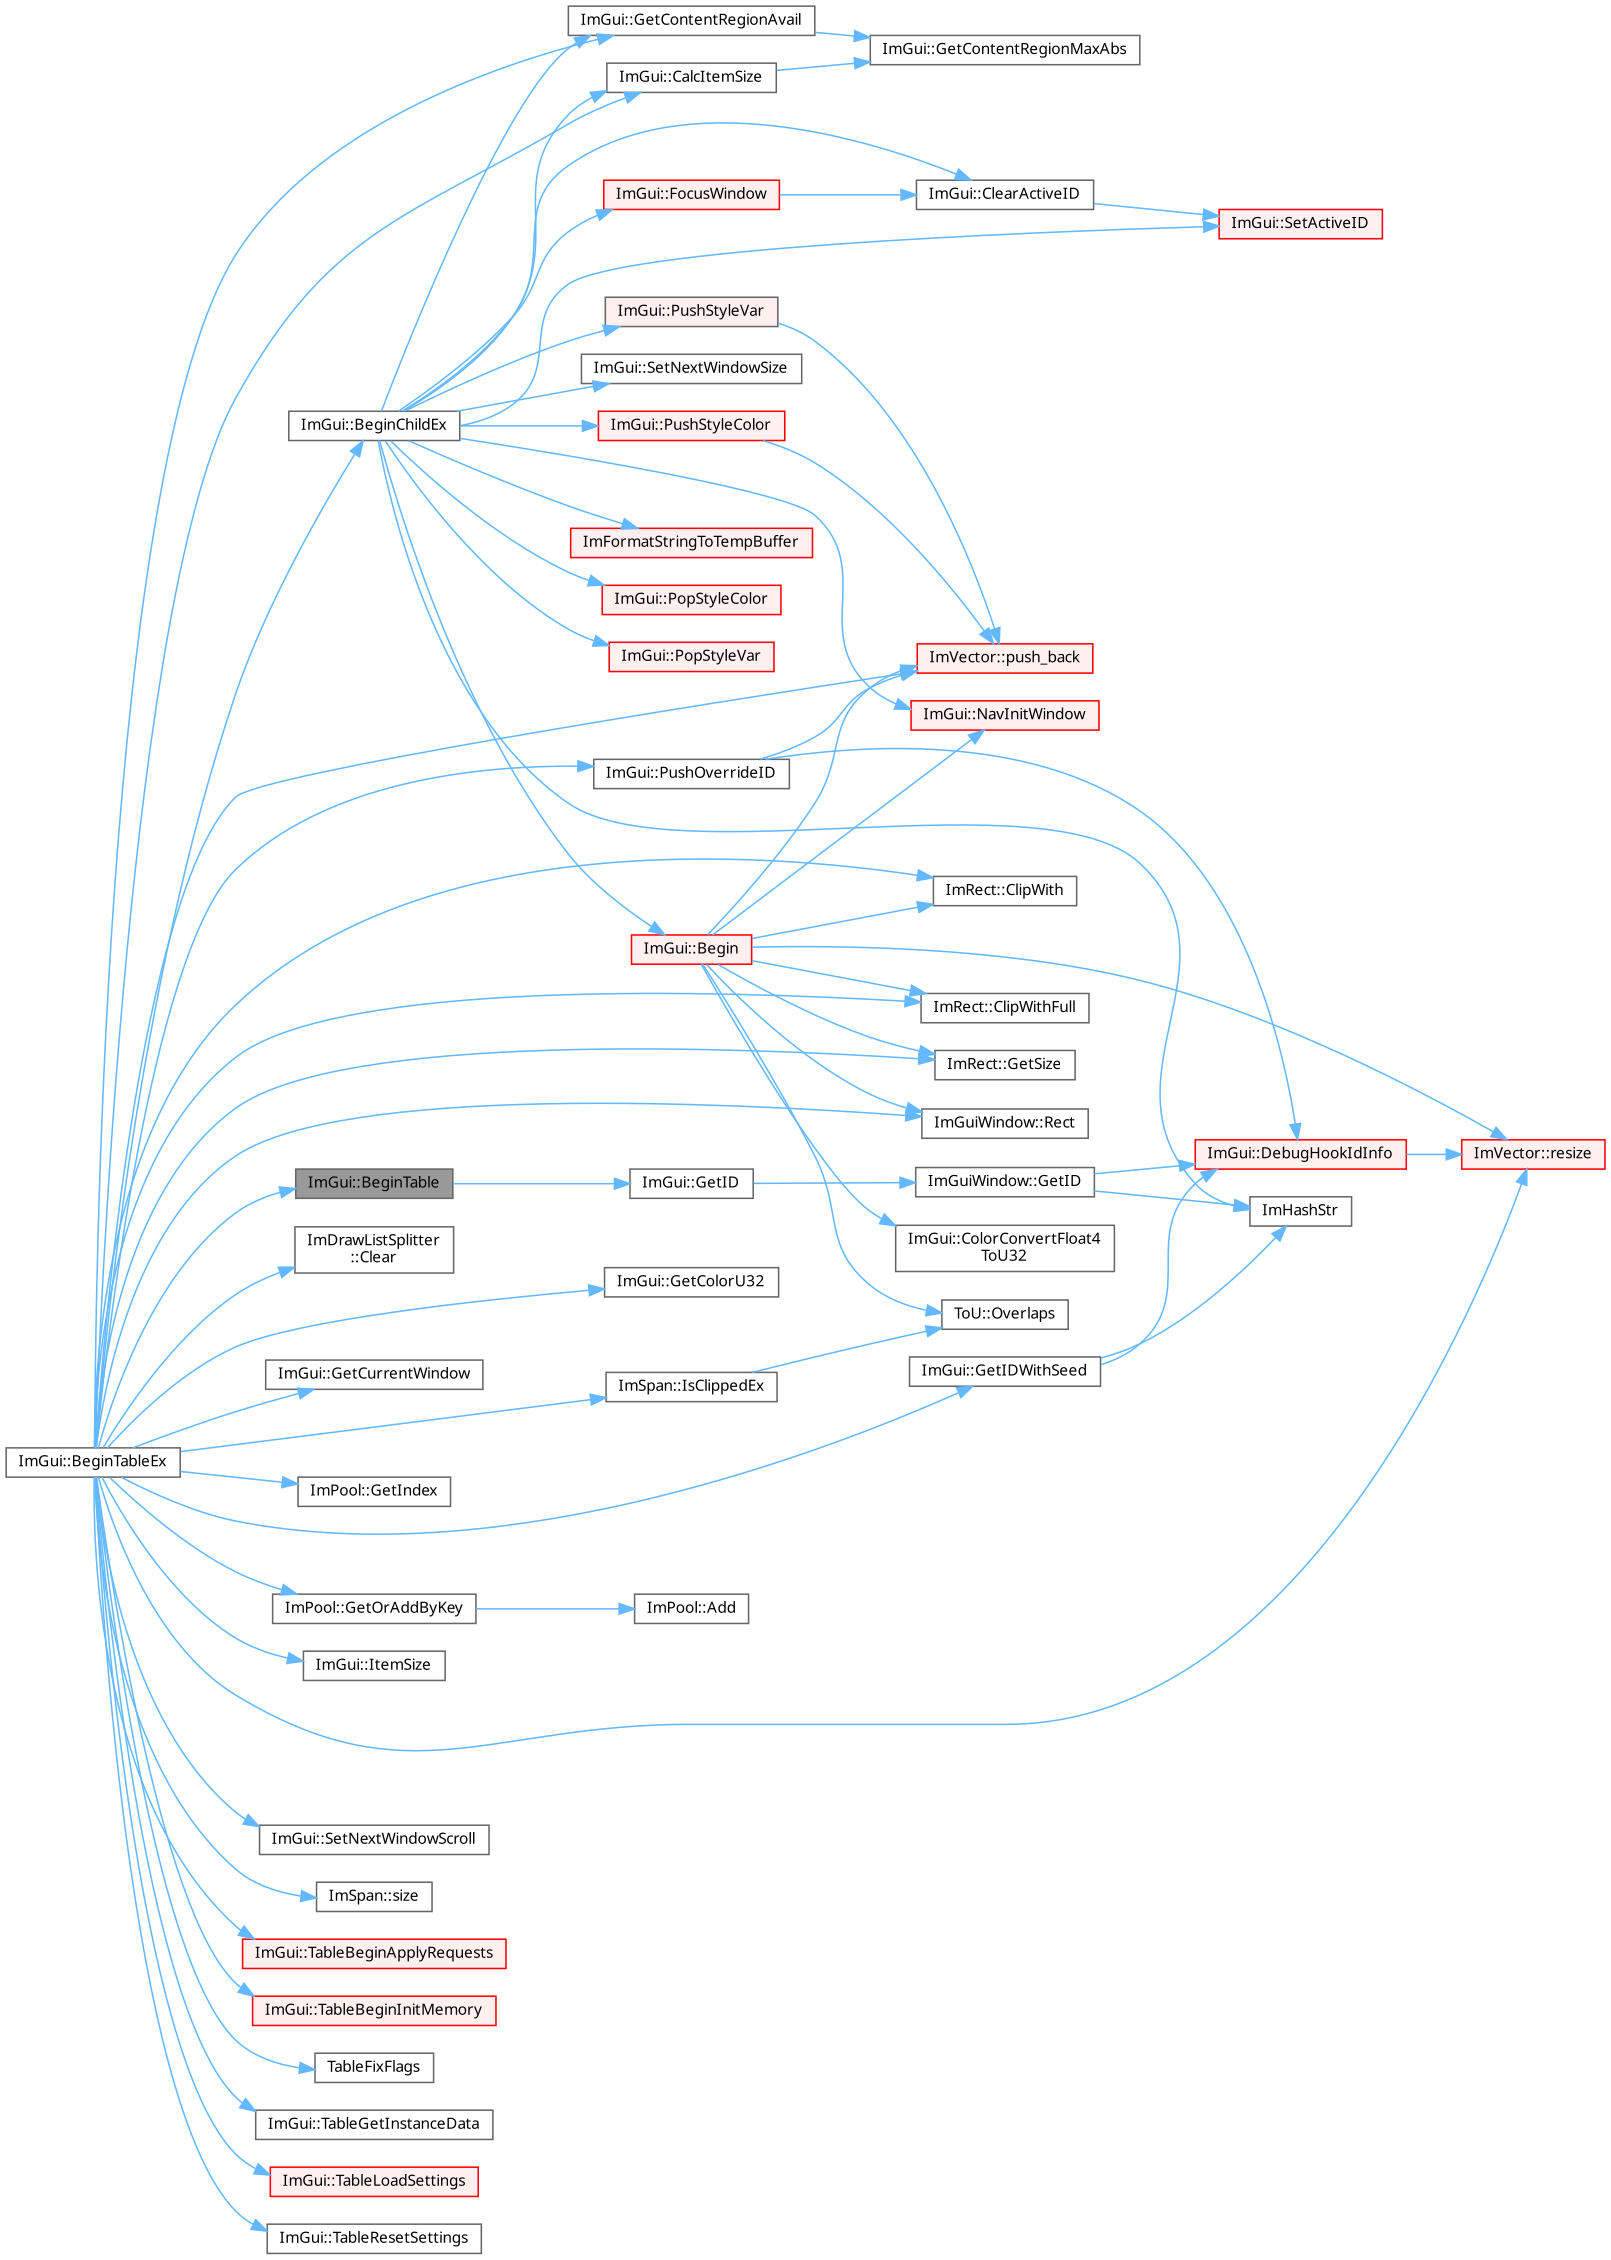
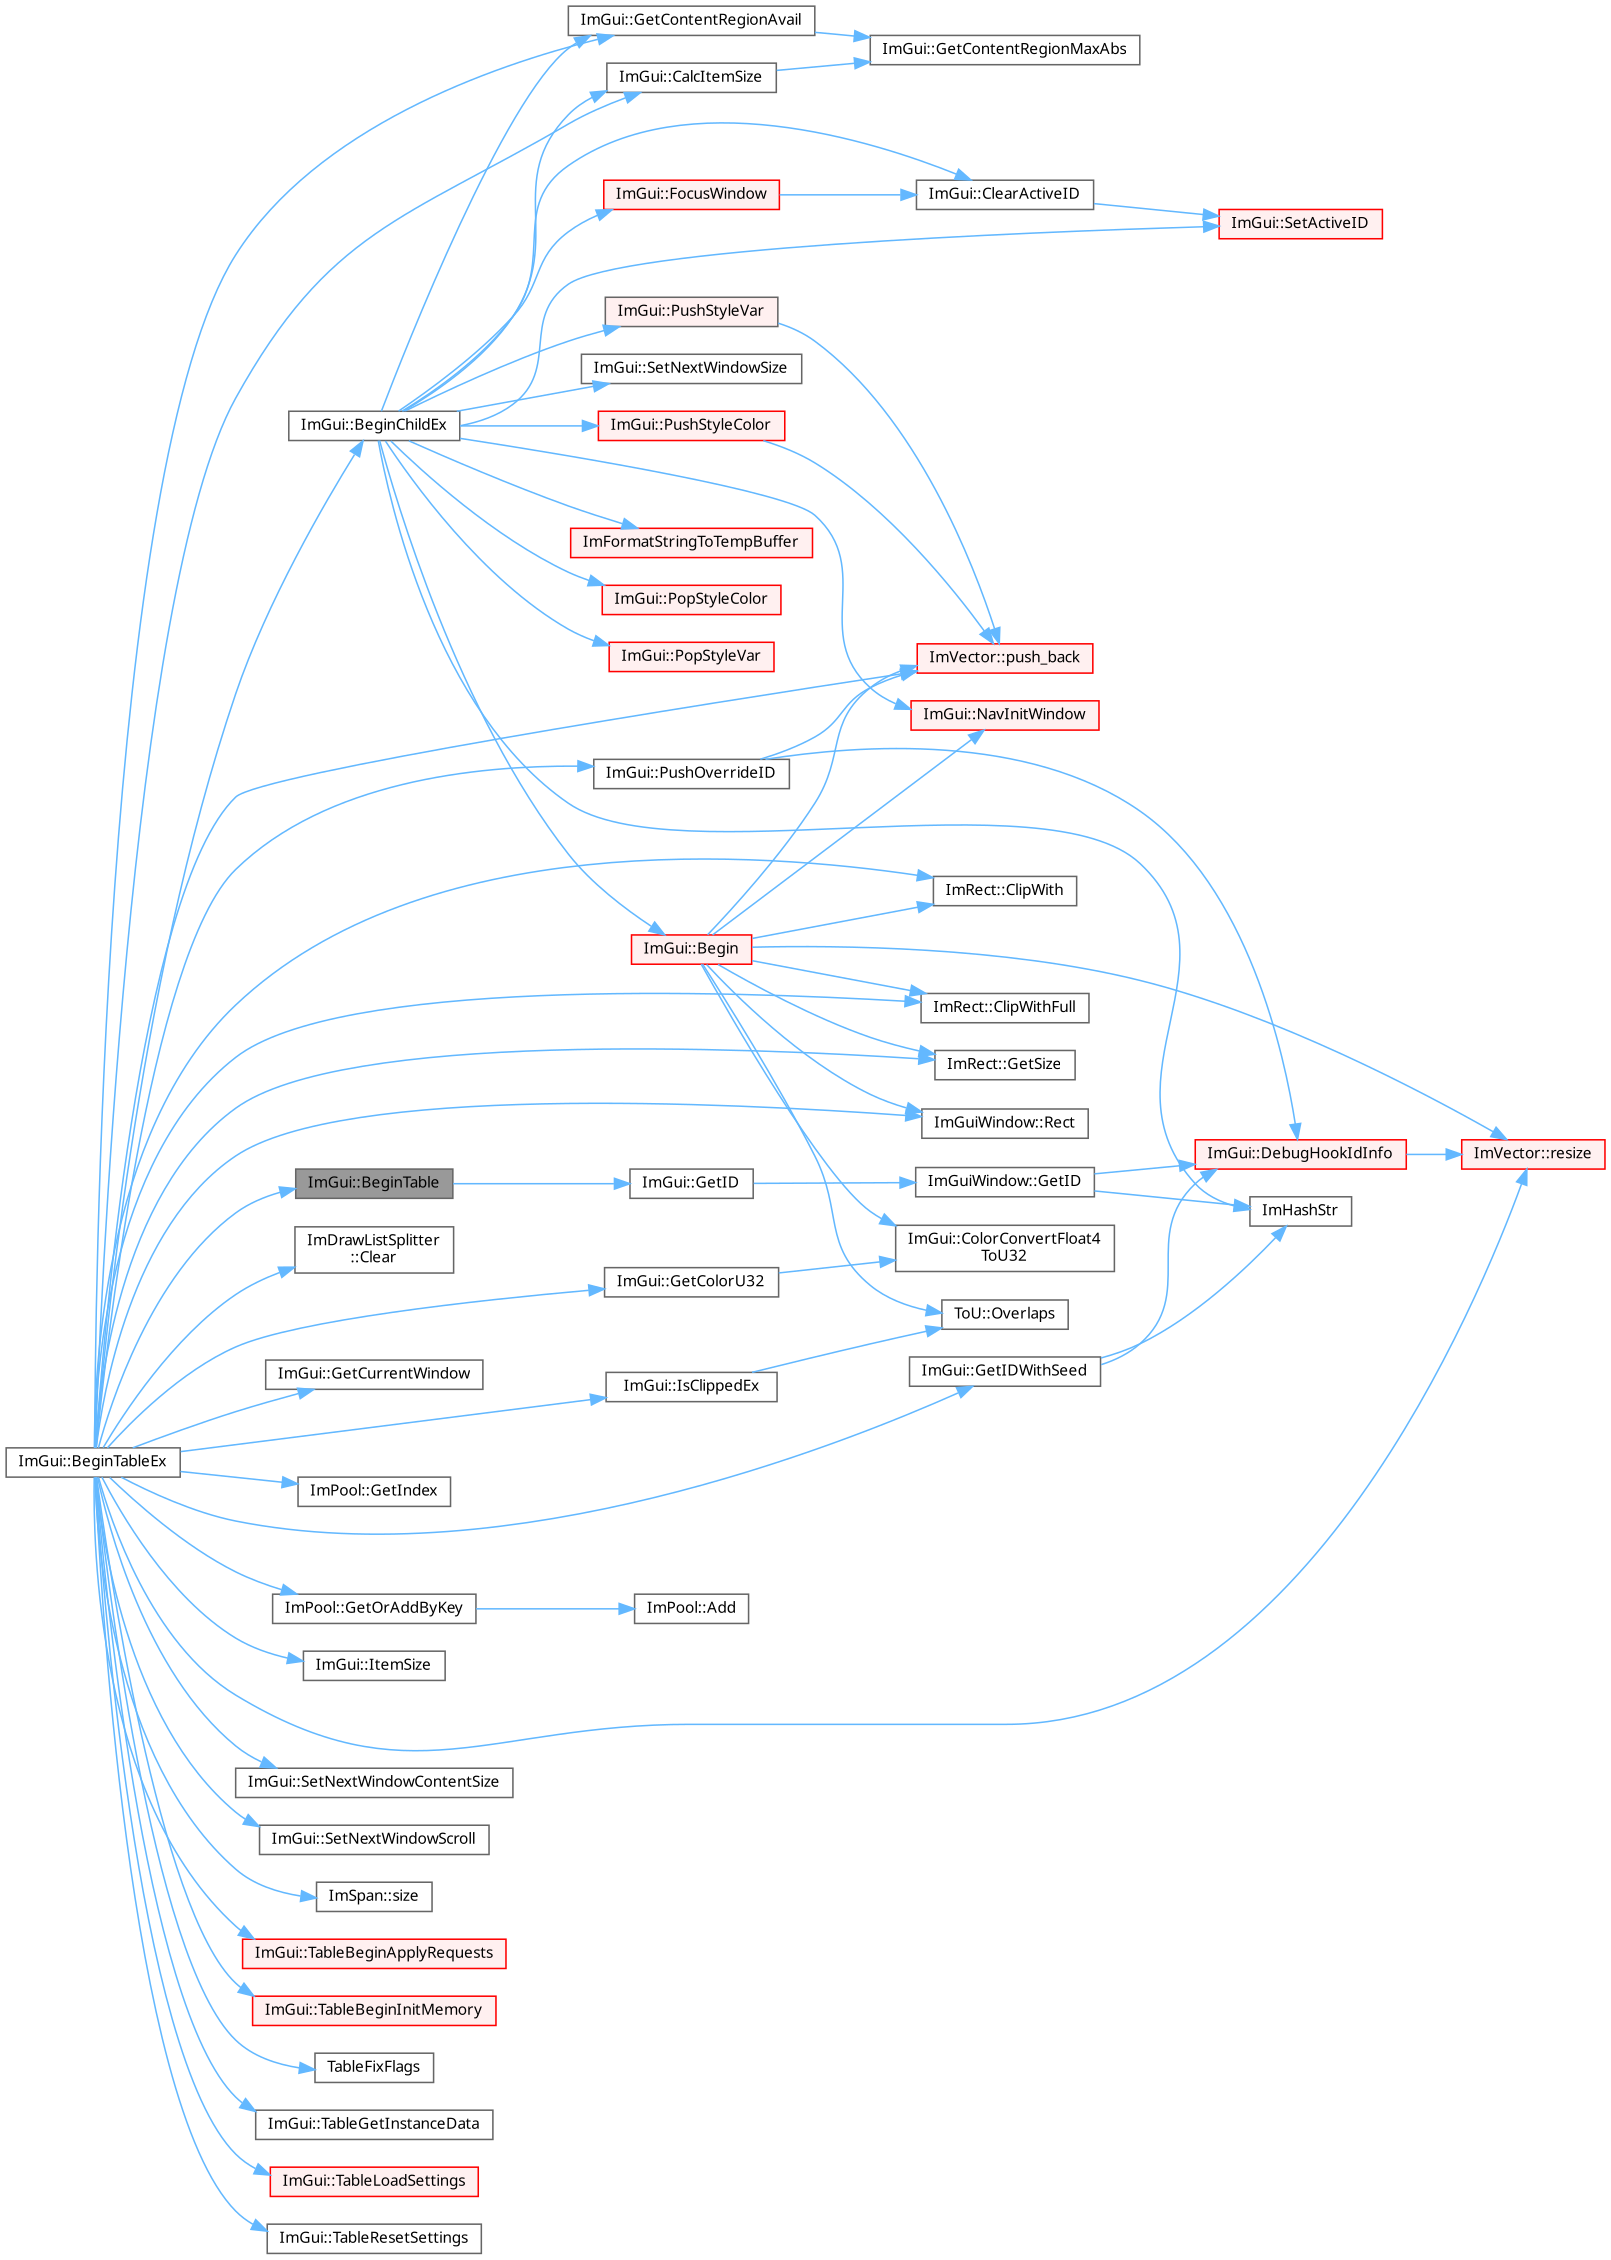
edge "ImGui::GetColorU32" -> "ImGui::ColorConvertFloat4 ToU32": added
node "ImSpan::IsClippedEx": label "ImSpan::IsClippedEx" -> "ImGui::IsClippedEx"
node "ImGui::SetNextWindowContentSize": added
